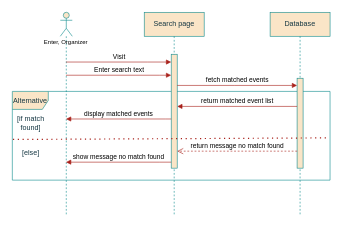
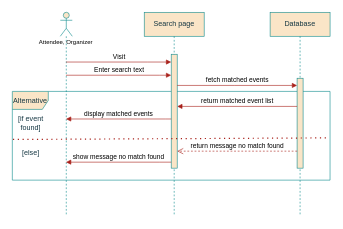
node "Enter, Organizer": label "Enter, Organizer" -> "Attendee, Organizer"
node "[if match found]": label "[if match found]" -> "[if event found]"
